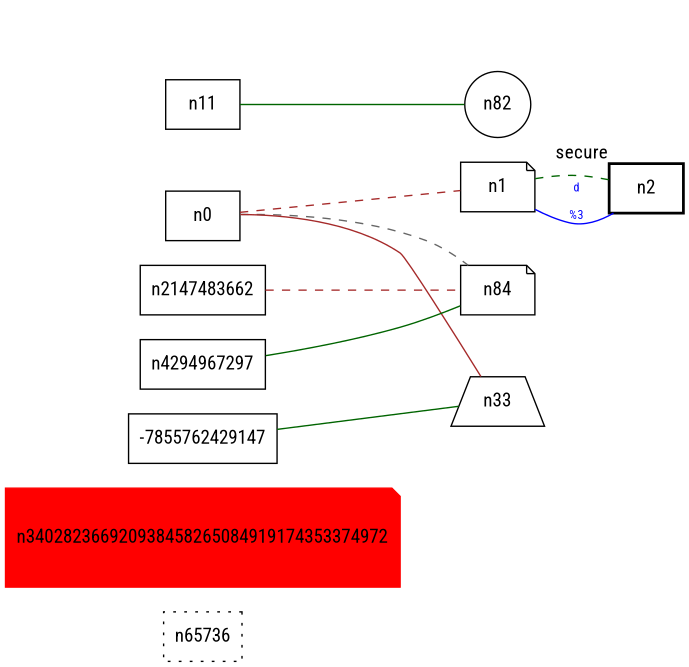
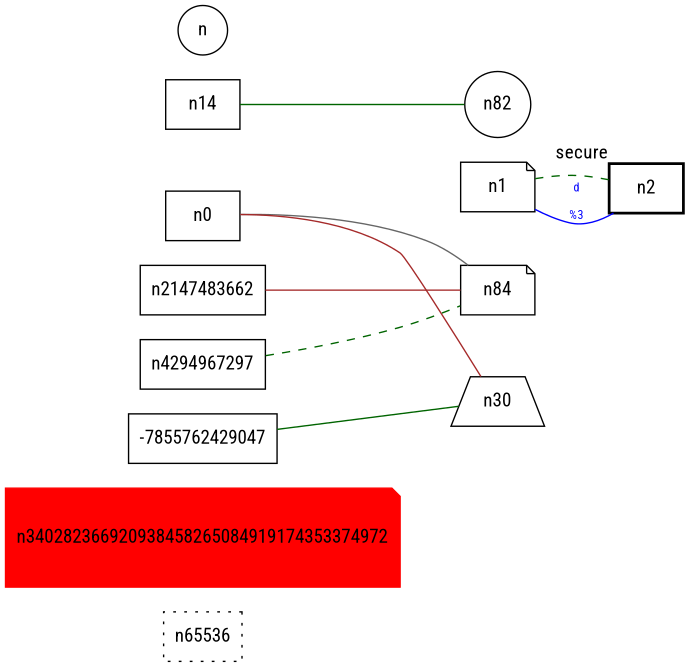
node "n": added
node "n11": label "n11" -> "n14"
edge "n1" -- "n0": removed
edge "n0" -- "n84": style dashed -> solid
edge "n2147483662" -- "n84": style dashed -> solid
edge "n84" -- "n4294967297": style solid -> dashed
node "n33": label "n33" -> "n30"
node "-7855762429147": label "-7855762429147" -> "-7855762429047"
node "n65736": label "n65736" -> "n65536"
